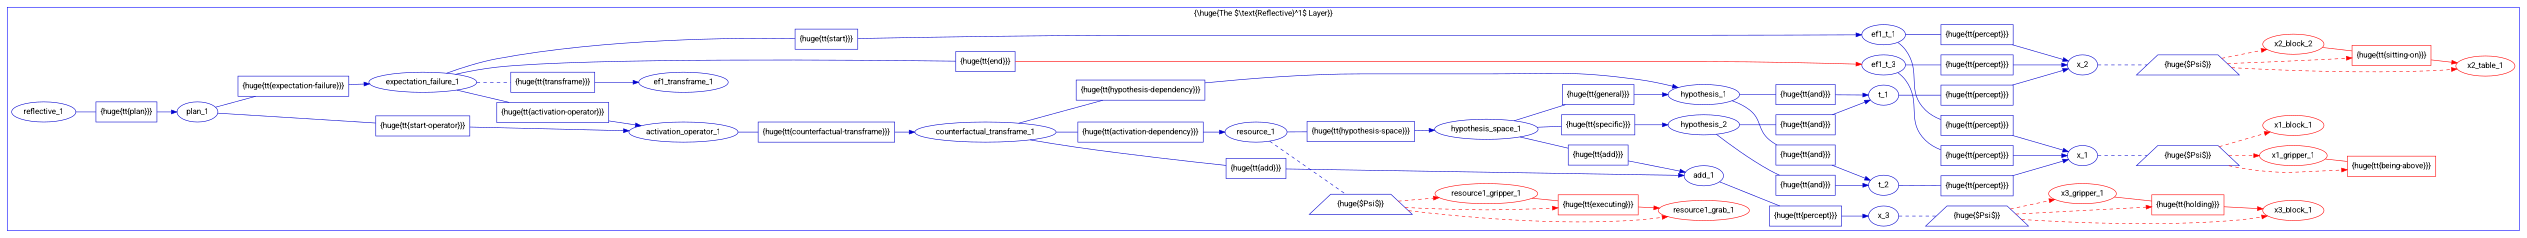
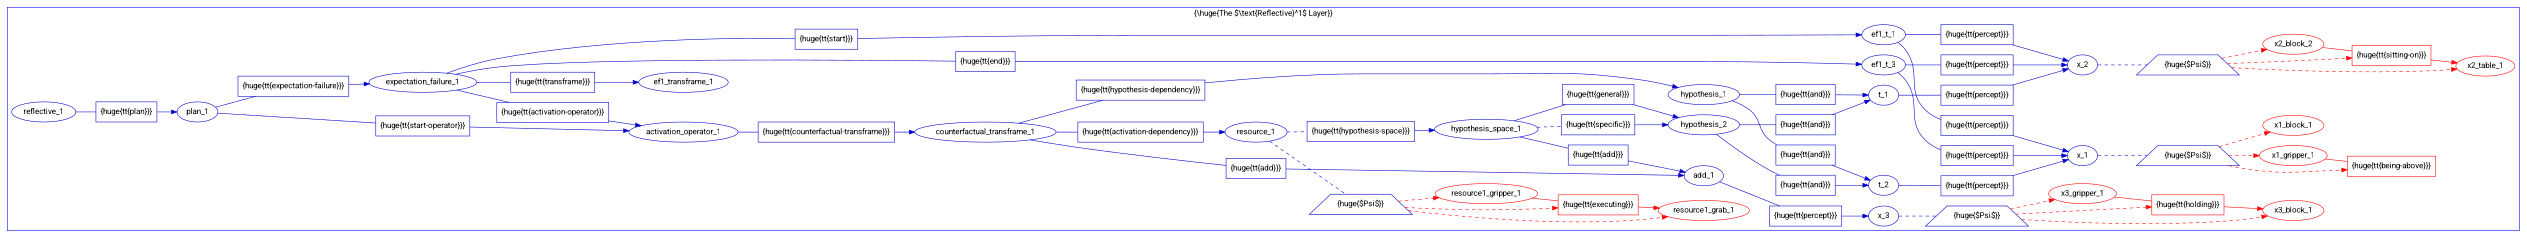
edge "{huge{tt{end}}}" -> "ef1_t_3": color red -> #0000cc
edge "expectation_failure_1" -- "{huge{tt{transframe}}}": style dashed -> solid
edge "{huge{tt{general}}}" -> "hypothesis_1": now "{huge{tt{general}}}" -> "hypothesis_2"
edge "{huge{tt{specific}}}" -- "hypothesis_space_1": style solid -> dashed
edge "{huge{tt{hypothesis-space}}}" -- "resource_1": style solid -> dashed
